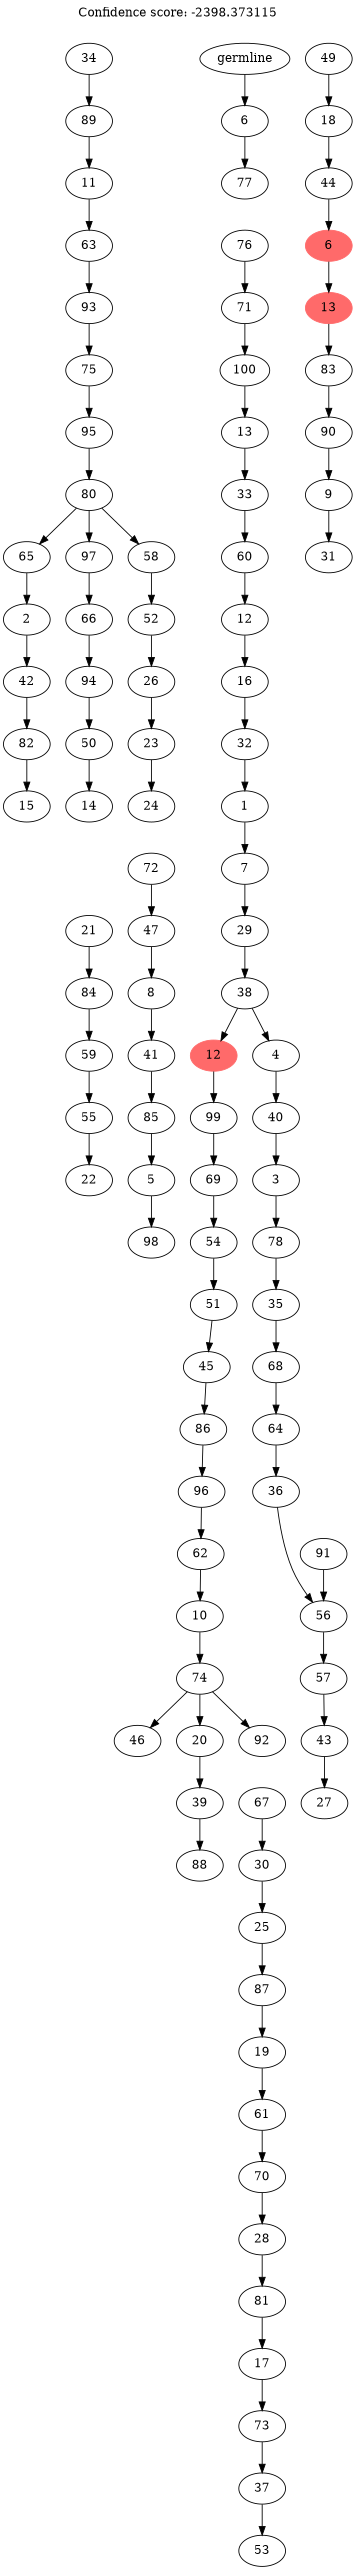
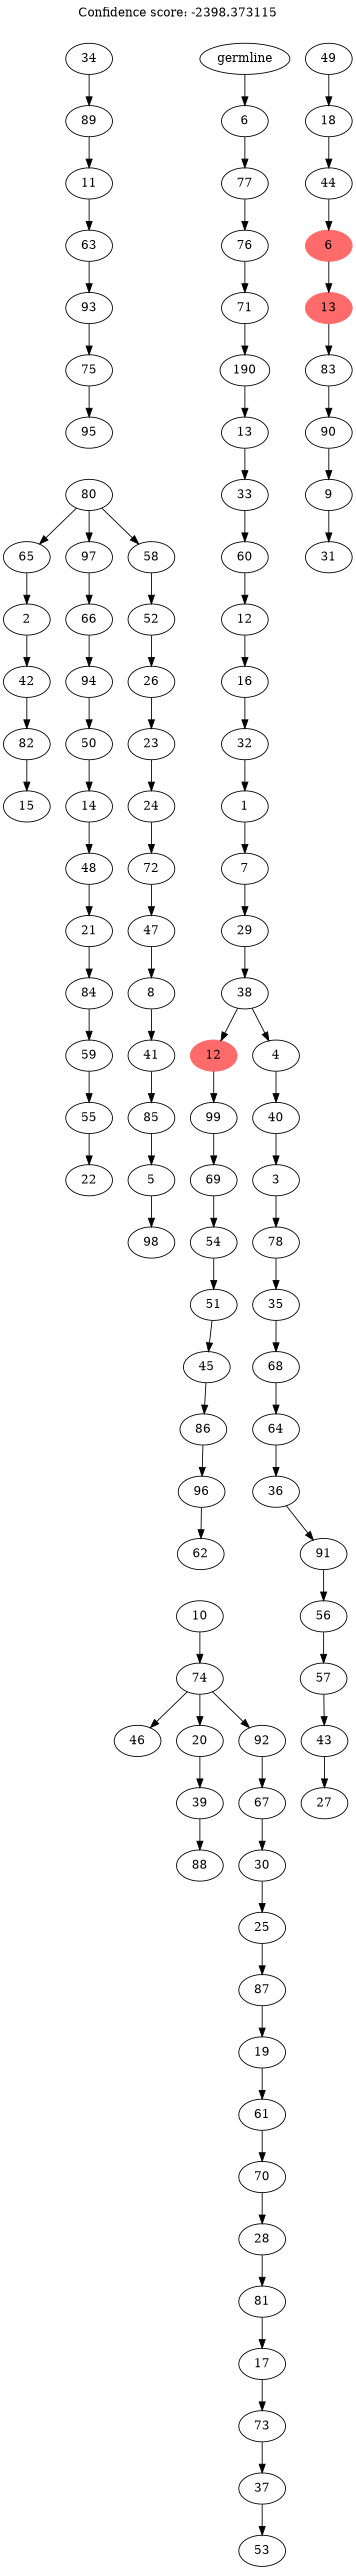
edge "77" -> "76": added
node "100": label "100" -> "190"
edge "95" -> "80": removed
edge "24" -> "72": added
node "48": added
edge "36" -> "56": now "36" -> "91"
edge "62" -> "10": removed
edge "92" -> "67": added
